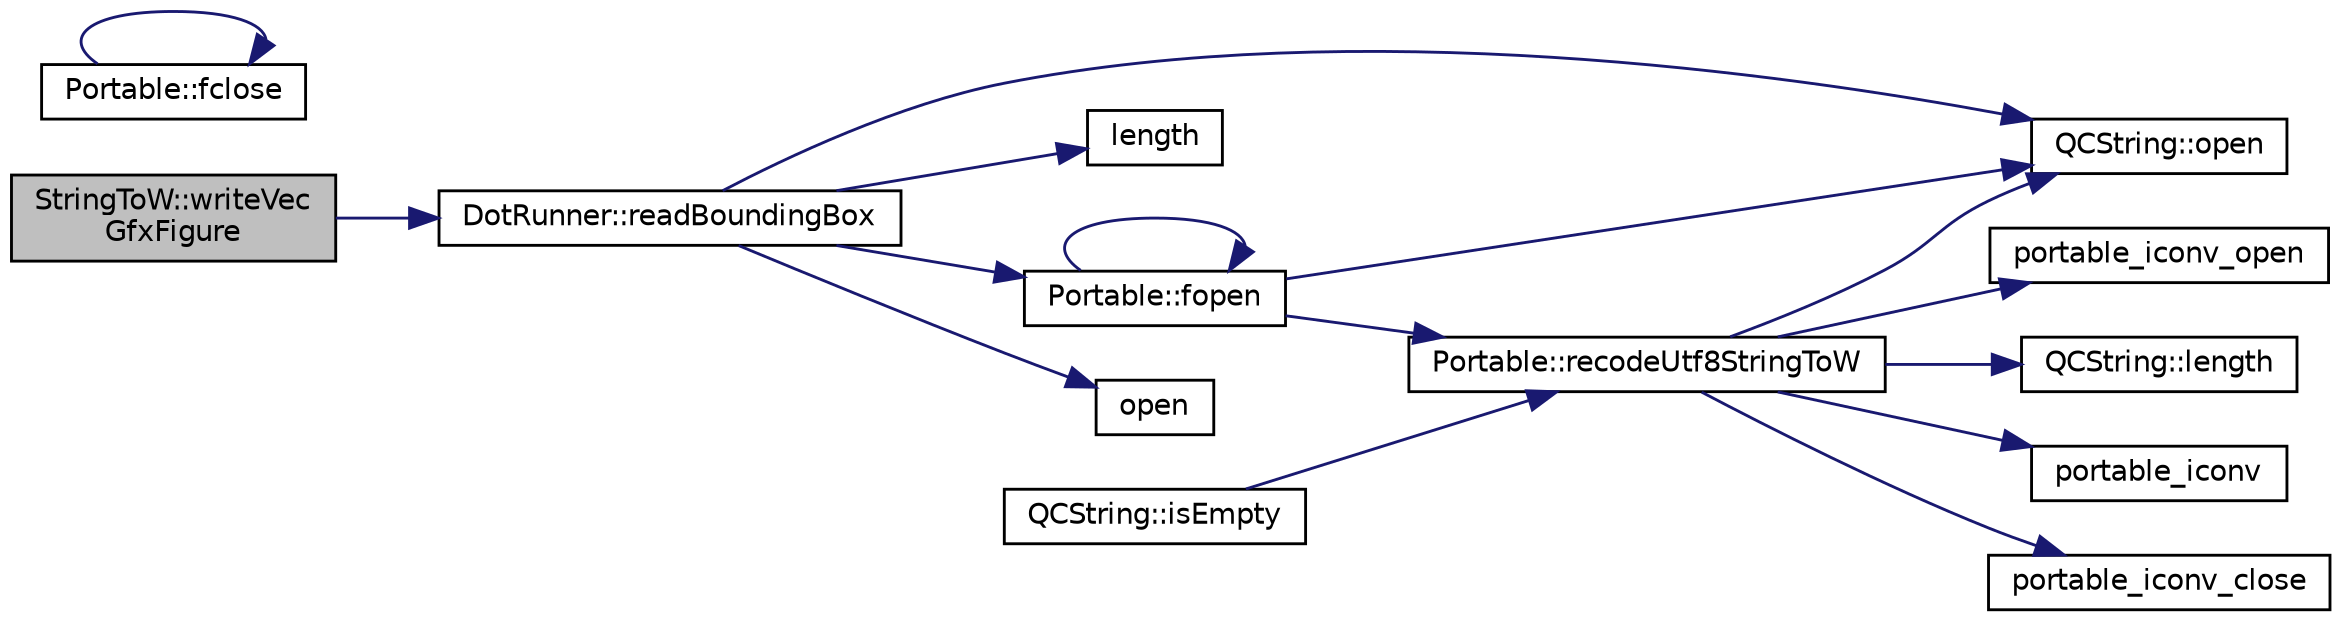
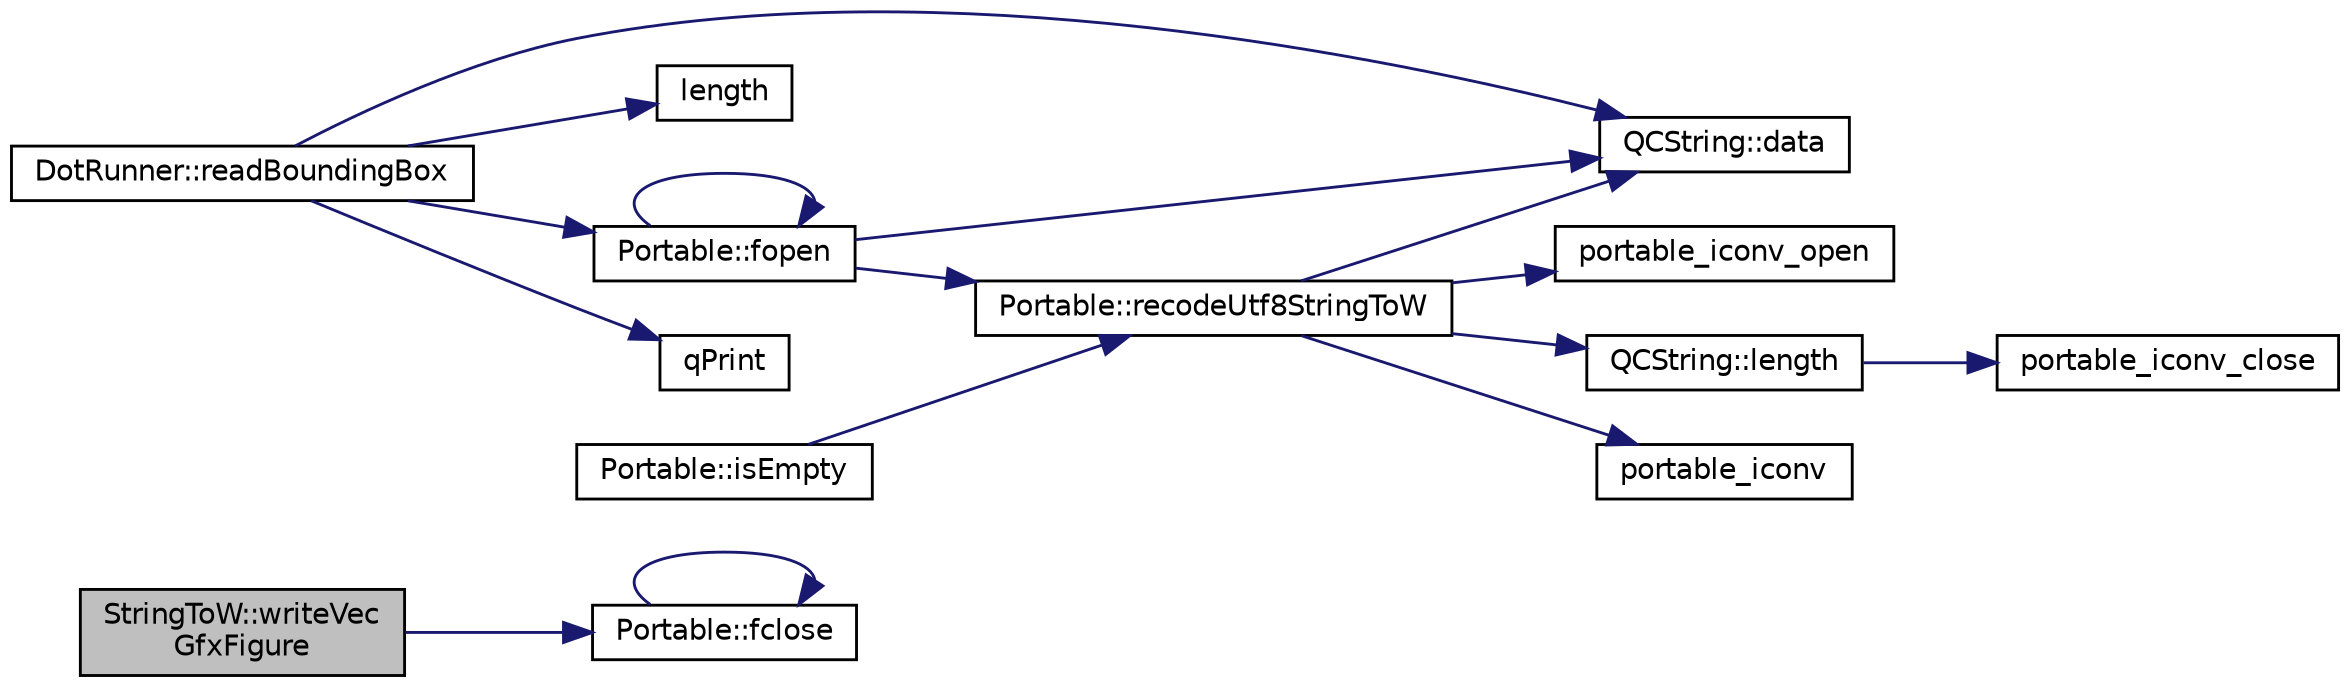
node "QCString::open": label "QCString::open" -> "QCString::data"
edge "StringToW::writeVec GfxFigure" -> "DotRunner::readBoundingBox": now "StringToW::writeVec GfxFigure" -> "Portable::fclose"
node "open": label "open" -> "qPrint"
edge "Portable::recodeUtf8StringToW" -> "portable_iconv_close": now "QCString::length" -> "portable_iconv_close"
node "QCString::isEmpty": label "QCString::isEmpty" -> "Portable::isEmpty"
